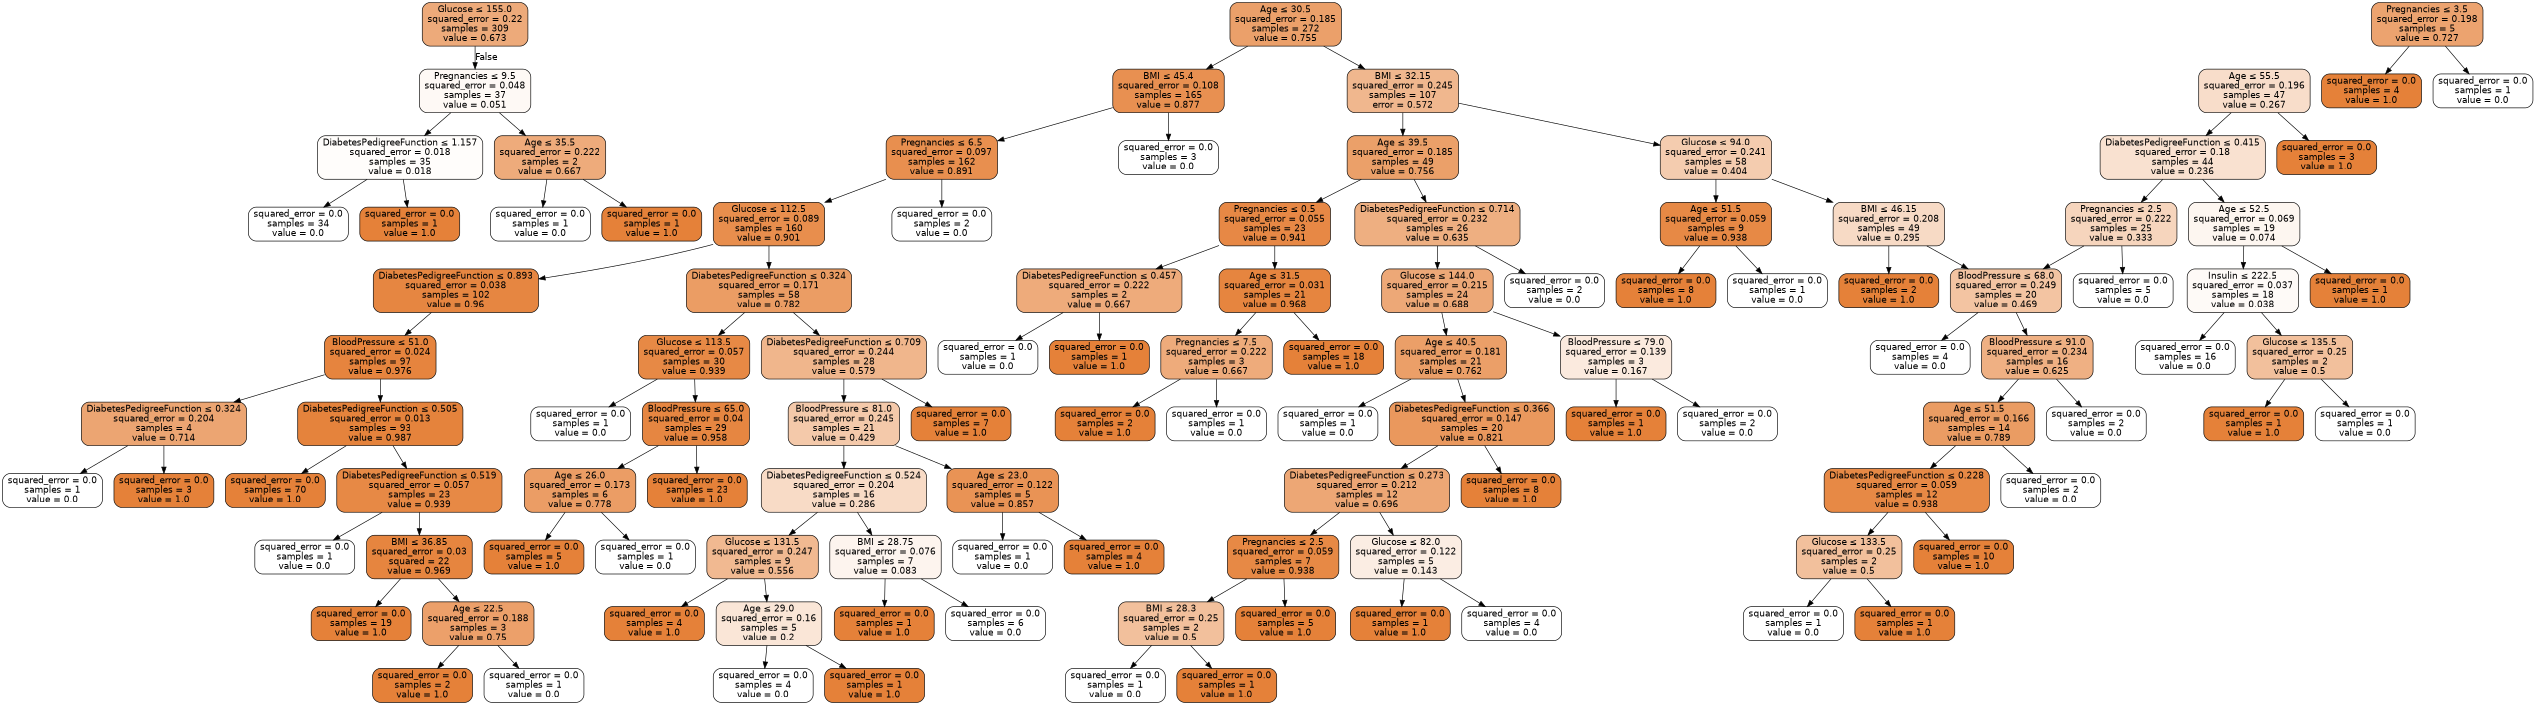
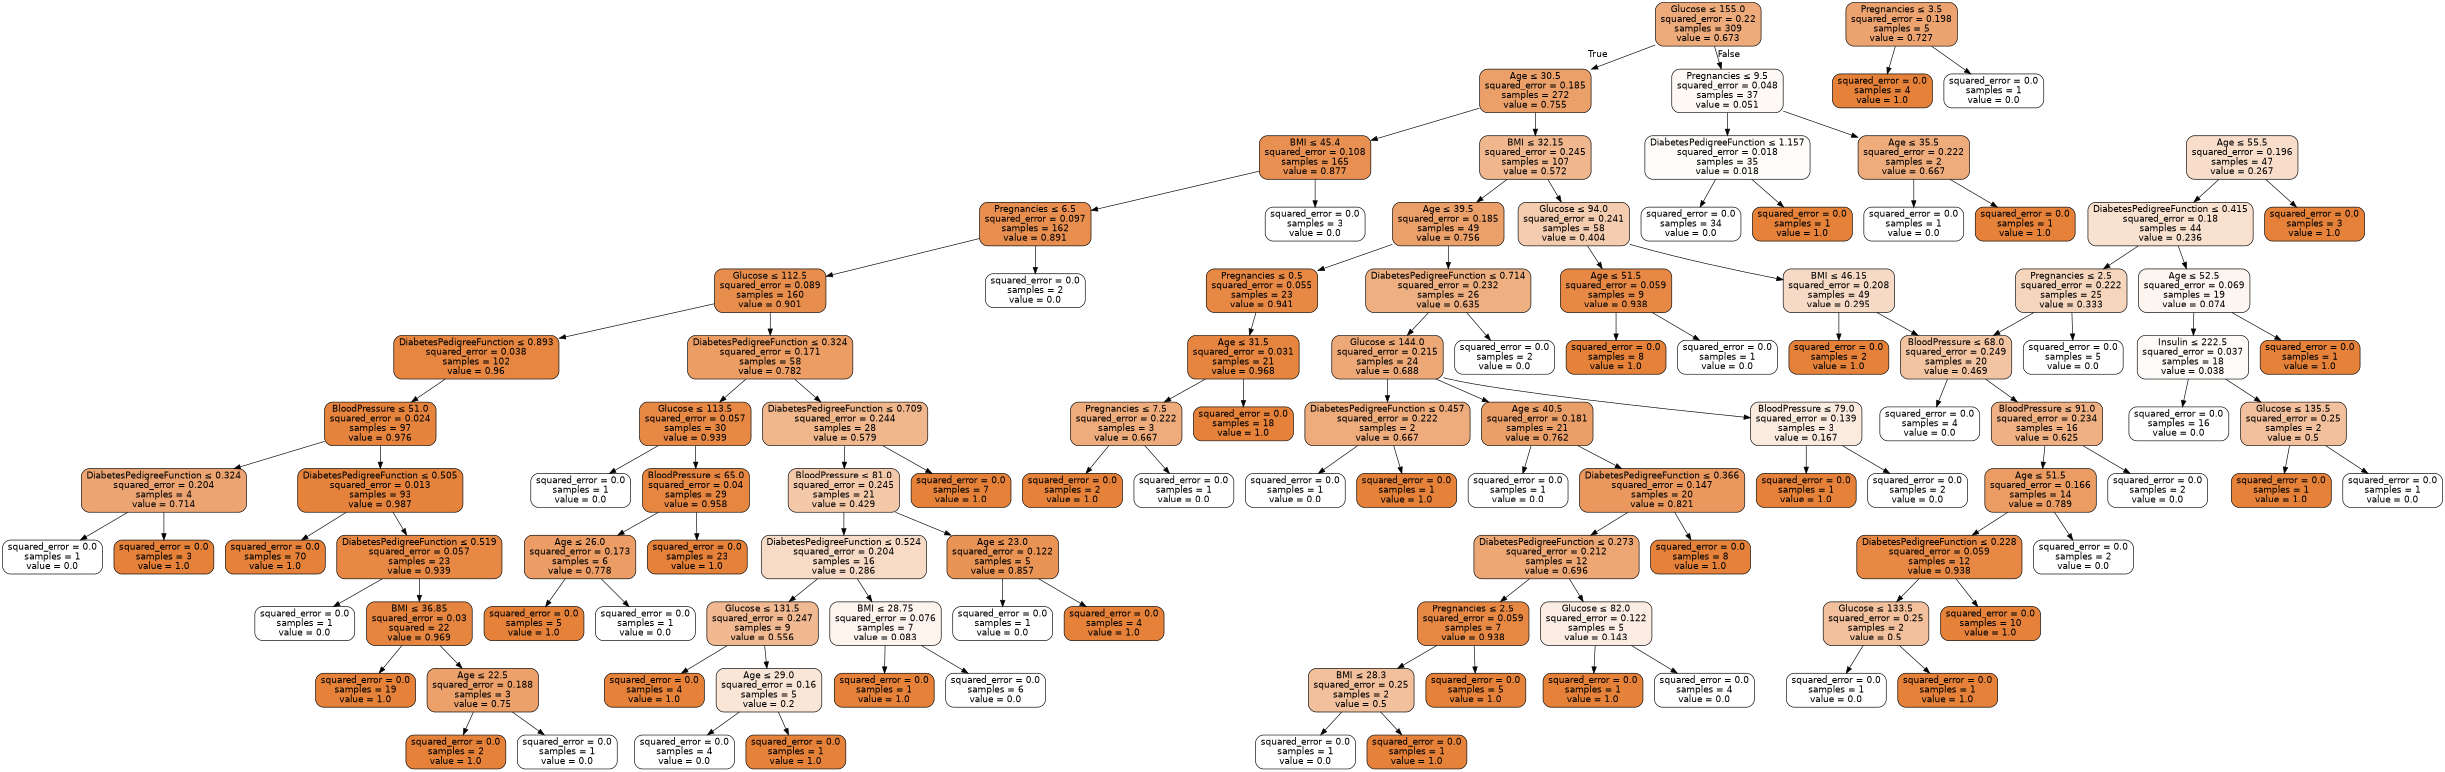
edge "Glucose ≤ 155.0" -> "Age ≤ 30.5": added
node "BMI ≤ 32.15": text "error = 0.572" -> "value = 0.572"
edge "Pregnancies ≤ 0.5" -> "DiabetesPedigreeFunction ≤ 0.457": now "Glucose ≤ 144.0" -> "DiabetesPedigreeFunction ≤ 0.457"
